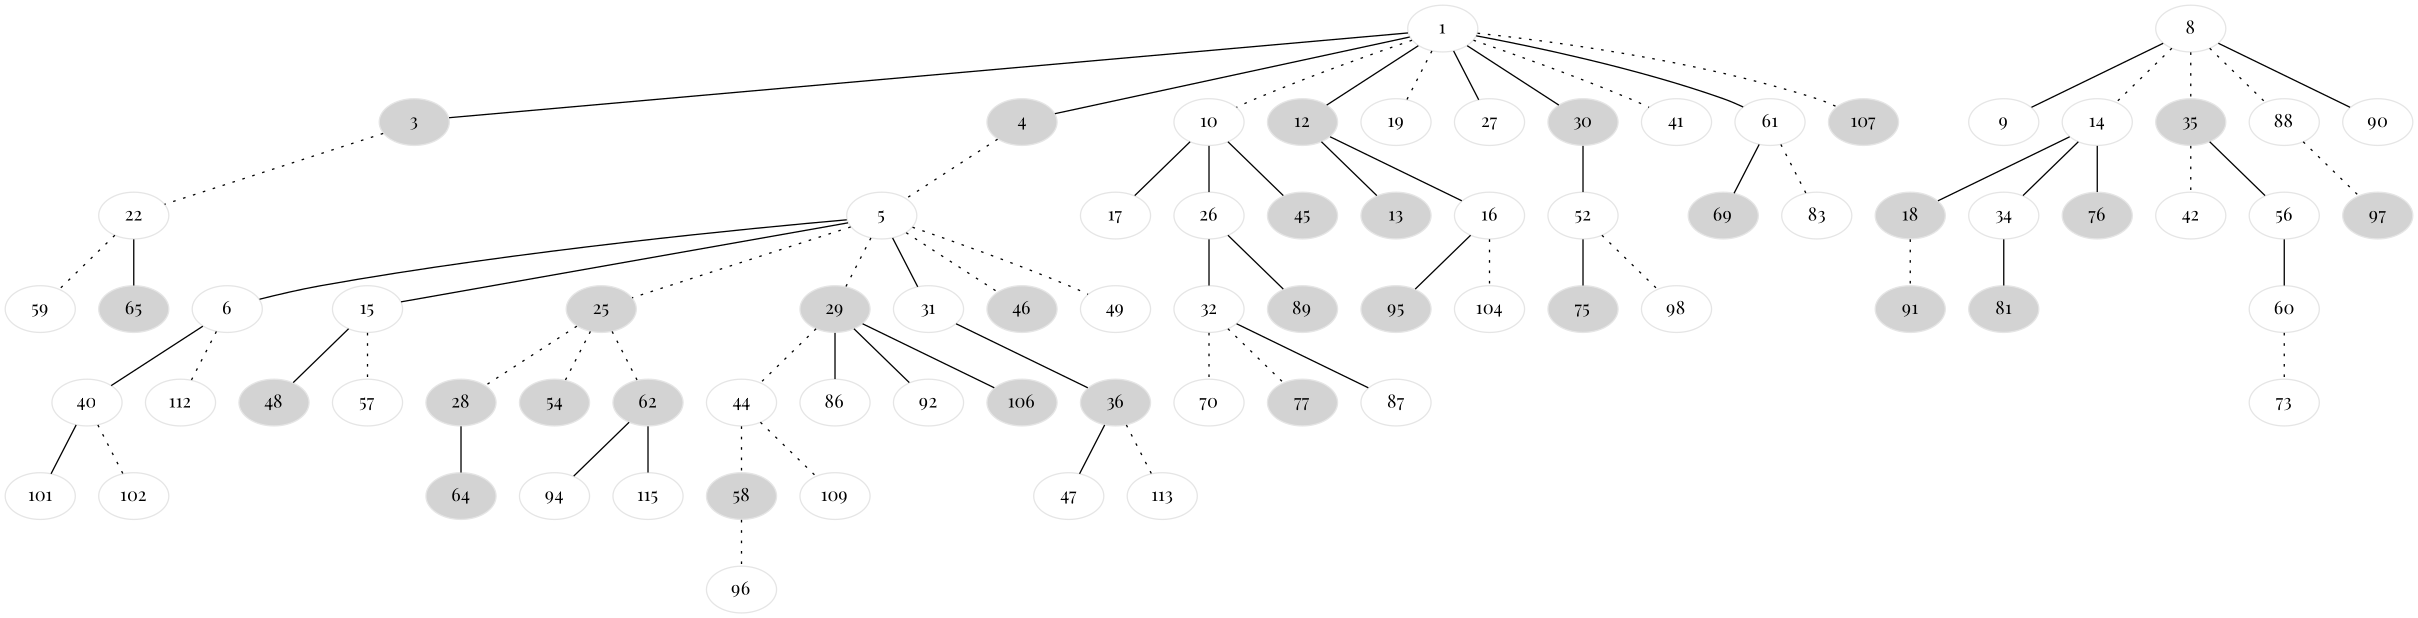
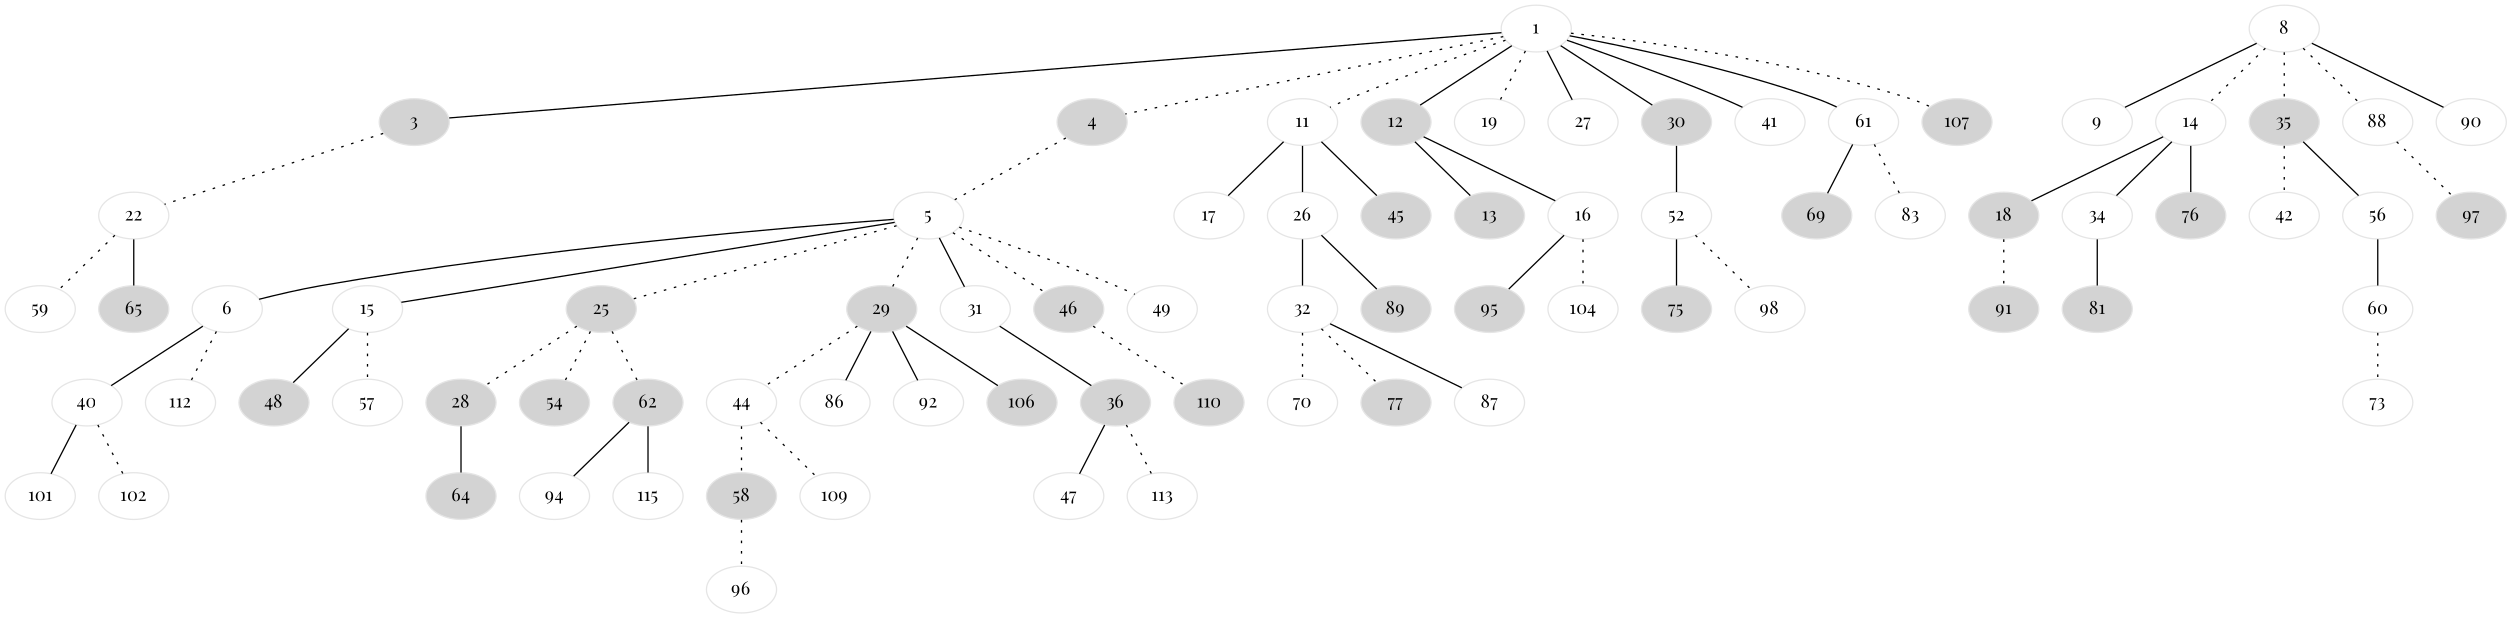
edge "1" -- "41": style dotted -> solid
edge "1" -- "4": style solid -> dotted
node "10": label "10" -> "11"
node "110": added
